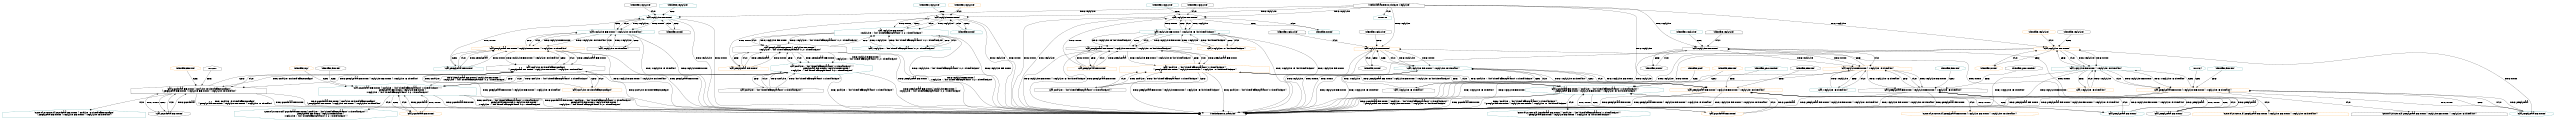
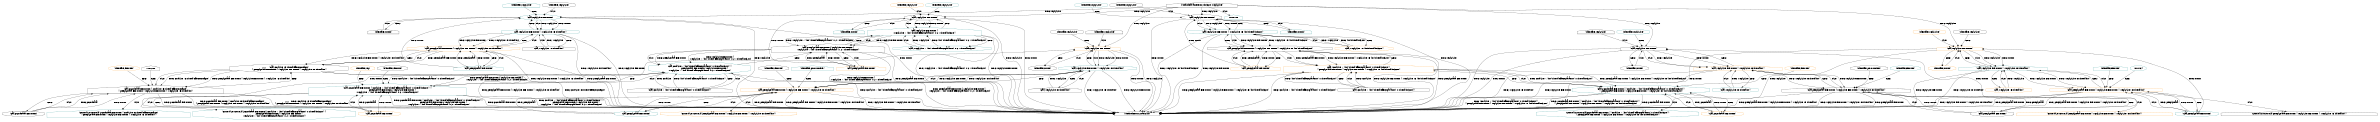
node "(Identifier,cmd)": removed
edge "(MethodParameterIn,uint32_t *replySize)" -> "(MethodReturn,static int)": removed, label "DDG: replySize"
node "(Call,cmdSize != sizeof(effect_config_t))": removed
